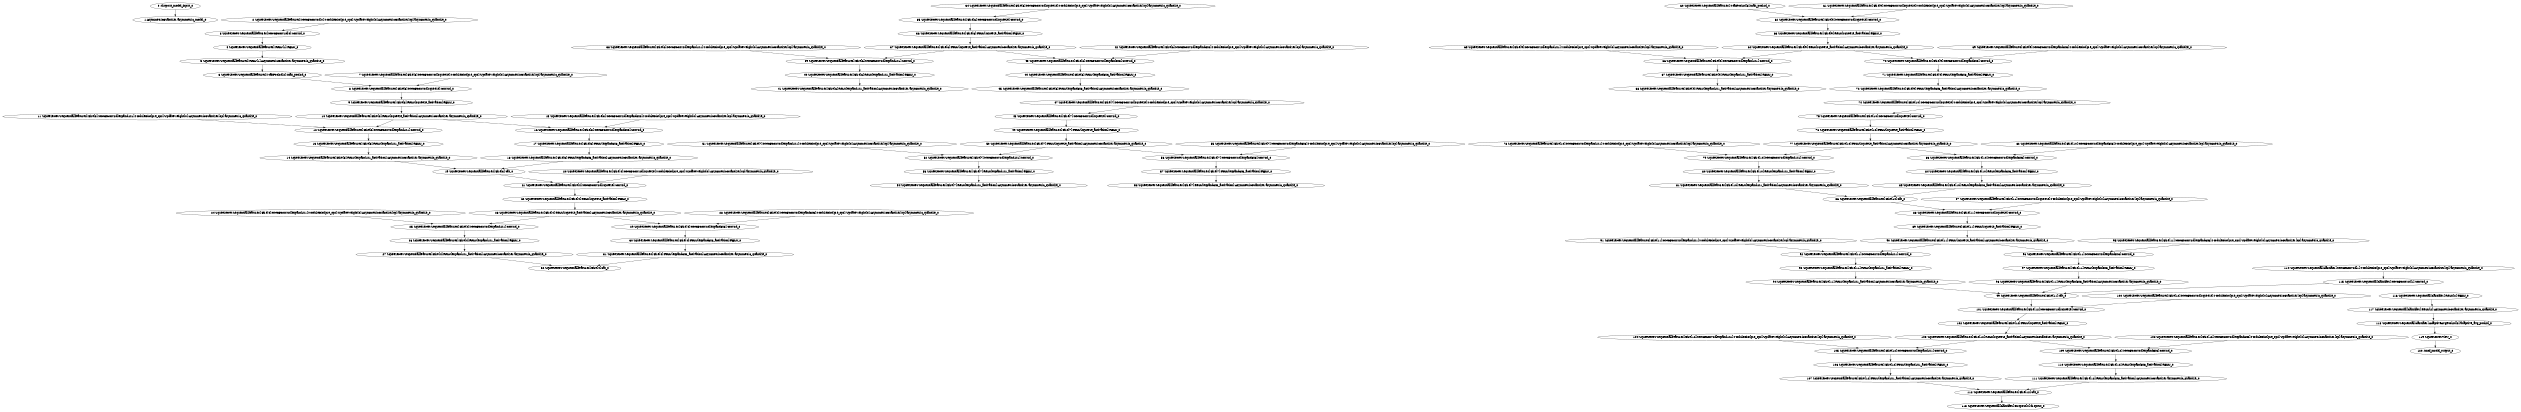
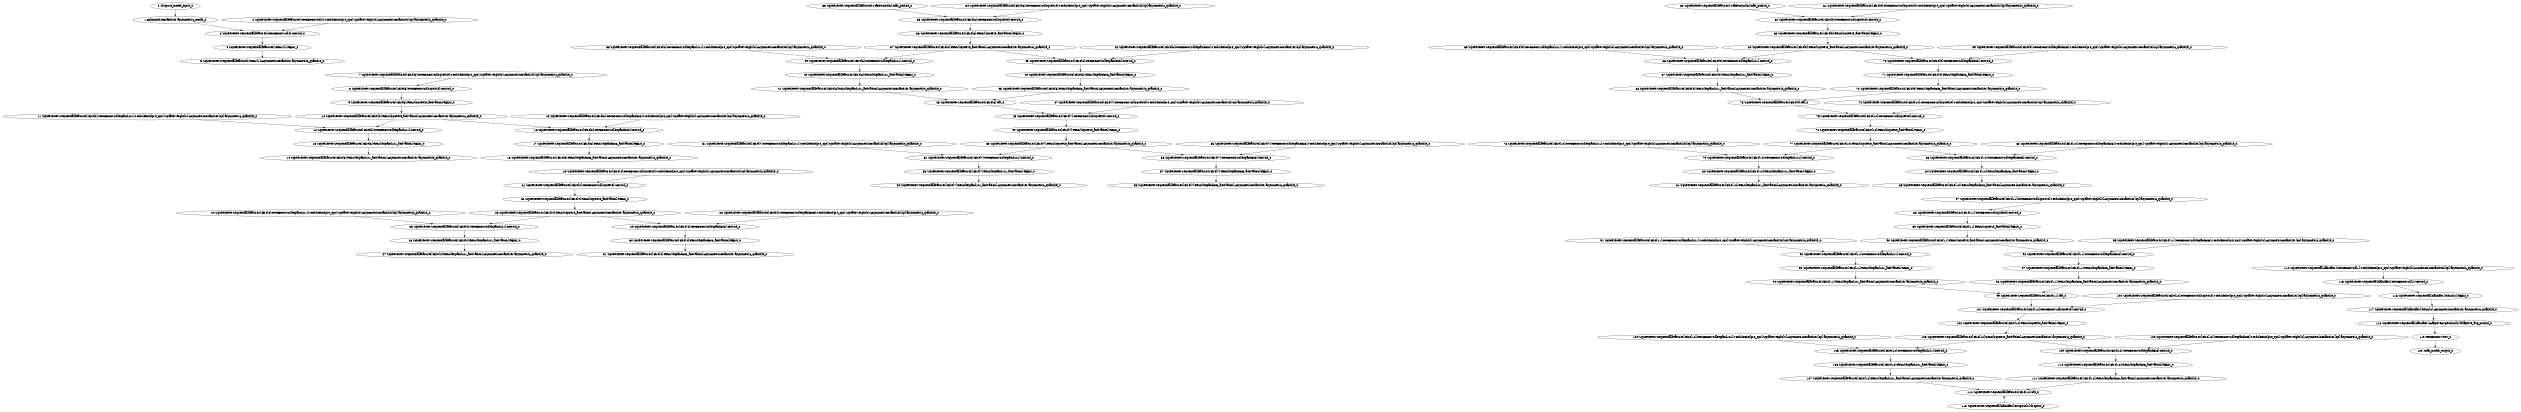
node "33 SqueezeNet/Sequential[features]/MaxPool2d[5]/max_pool2d_0": added
edge "1 AsymmetricQuantizer/asymmetric_model_0" -> "3 SqueezeNet/Sequential[features]/NNCFConv2d[0]/conv2d_0": added
node "6 SqueezeNet/Sequential[features]/MaxPool2d[2]/max_pool2d_0": removed
node "46 SqueezeNet/Sequential[features]/Fire[6]/cat_0": added
node "73 SqueezeNet/Sequential[features]/Fire[9]/cat_0": added
node "19 SqueezeNet/Sequential[features]/Fire[3]/cat_0": removed
node "86 SqueezeNet/Sequential[features]/Fire[10]/cat_0": removed
node "32 SqueezeNet/Sequential[features]/Fire[4]/cat_0": removed
edge "115 SqueezeNet/Sequential[classifier]/NNCFConv2d[1]/conv2d_0" -> "99 SqueezeNet/Sequential[features]/Fire[11]/cat_0": now "115 SqueezeNet/Sequential[classifier]/NNCFConv2d[1]/conv2d_0" -> "116 SqueezeNet/Sequential[classifier]/ReLU[2]/RELU_0"
node "119 SqueezeNet/view_0": label "119 SqueezeNet/view_0" -> "119 NNCFConv/view_0"
node "120 /nncf_model_output_0": label "120 /nncf_model_output_0" -> "120 /max_model_output_0"
edge "112 SqueezeNet/Sequential[features]/Fire[12]/cat_0" -> "113 SqueezeNet/Sequential[classifier]/Dropout[0]/dropout_0": reversed
